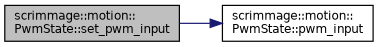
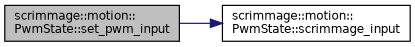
node "scrimmage::motion:: PwmState::pwm_input": label "scrimmage::motion:: PwmState::pwm_input" -> "scrimmage::motion:: PwmState::scrimmage_input"
